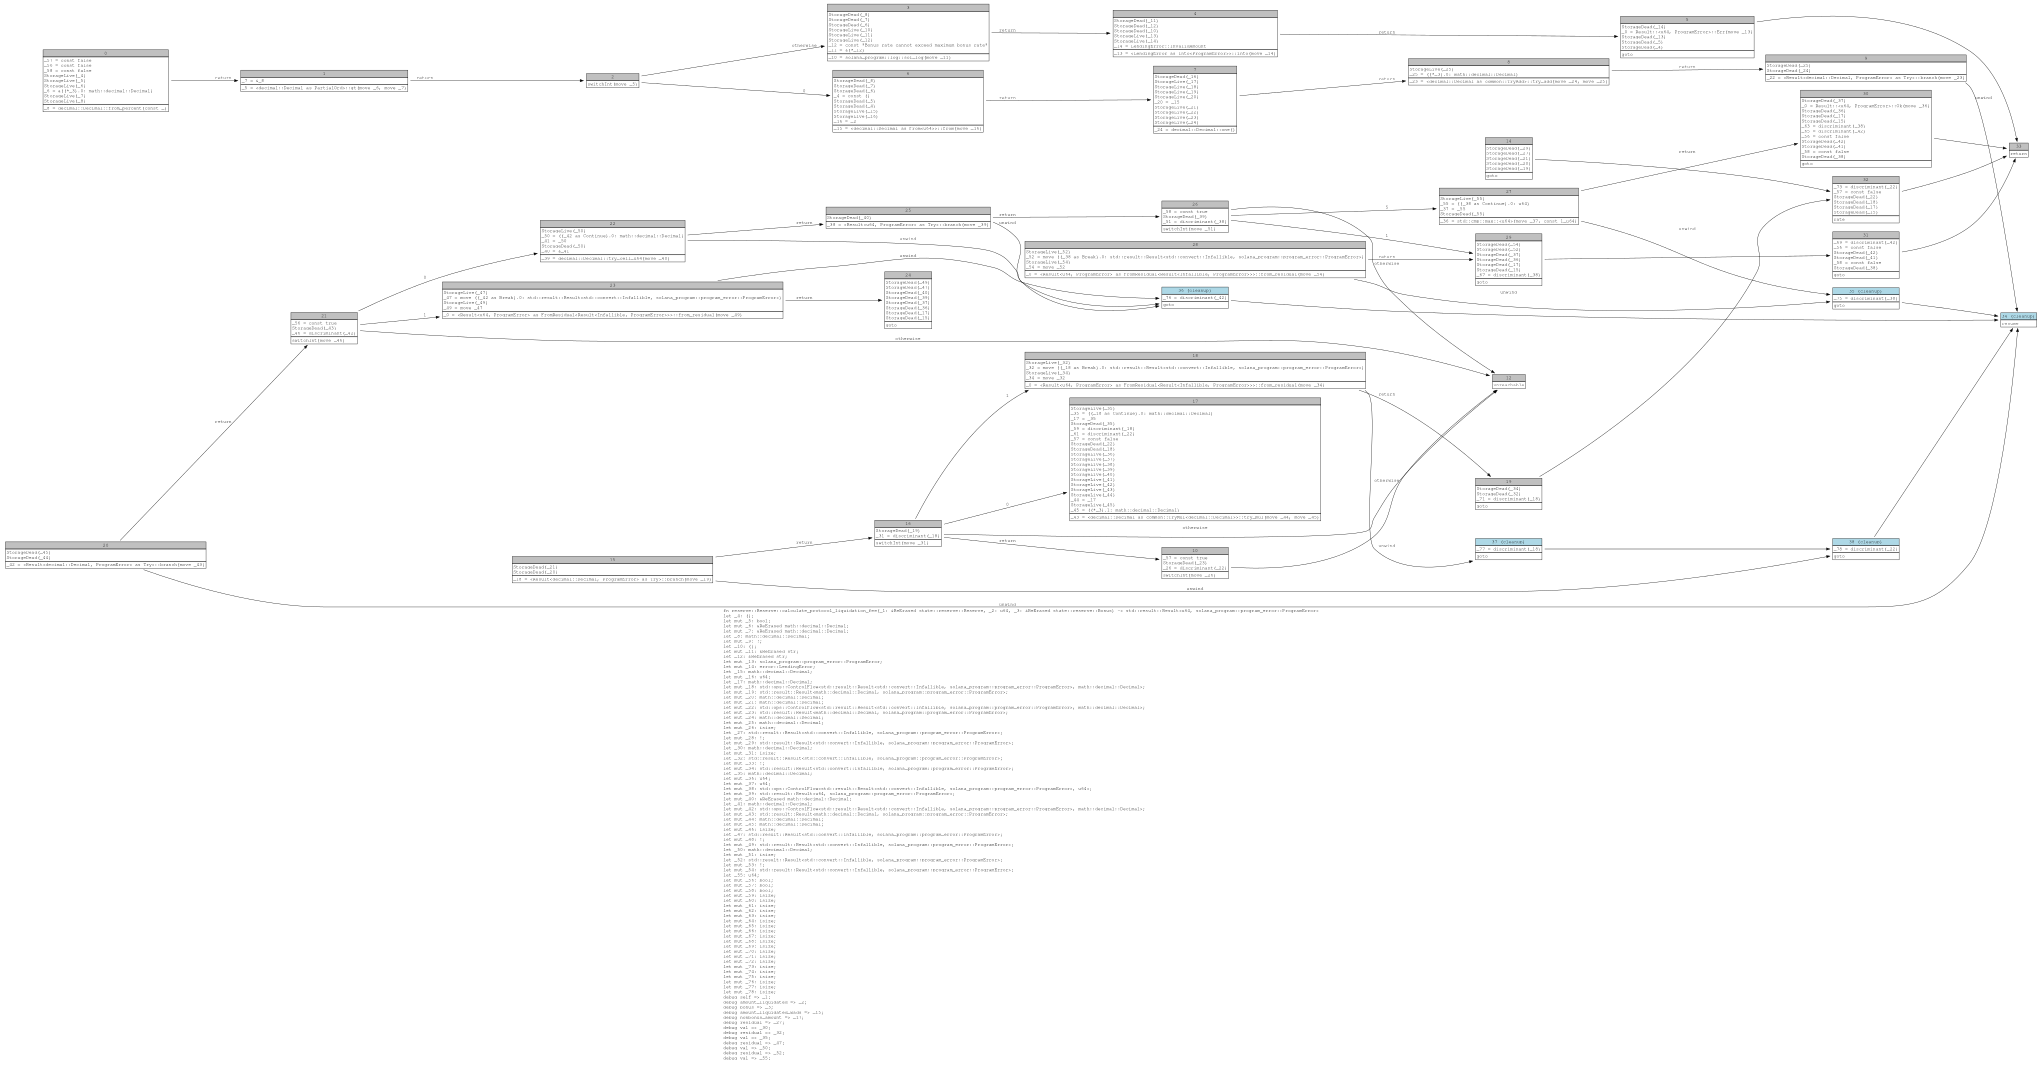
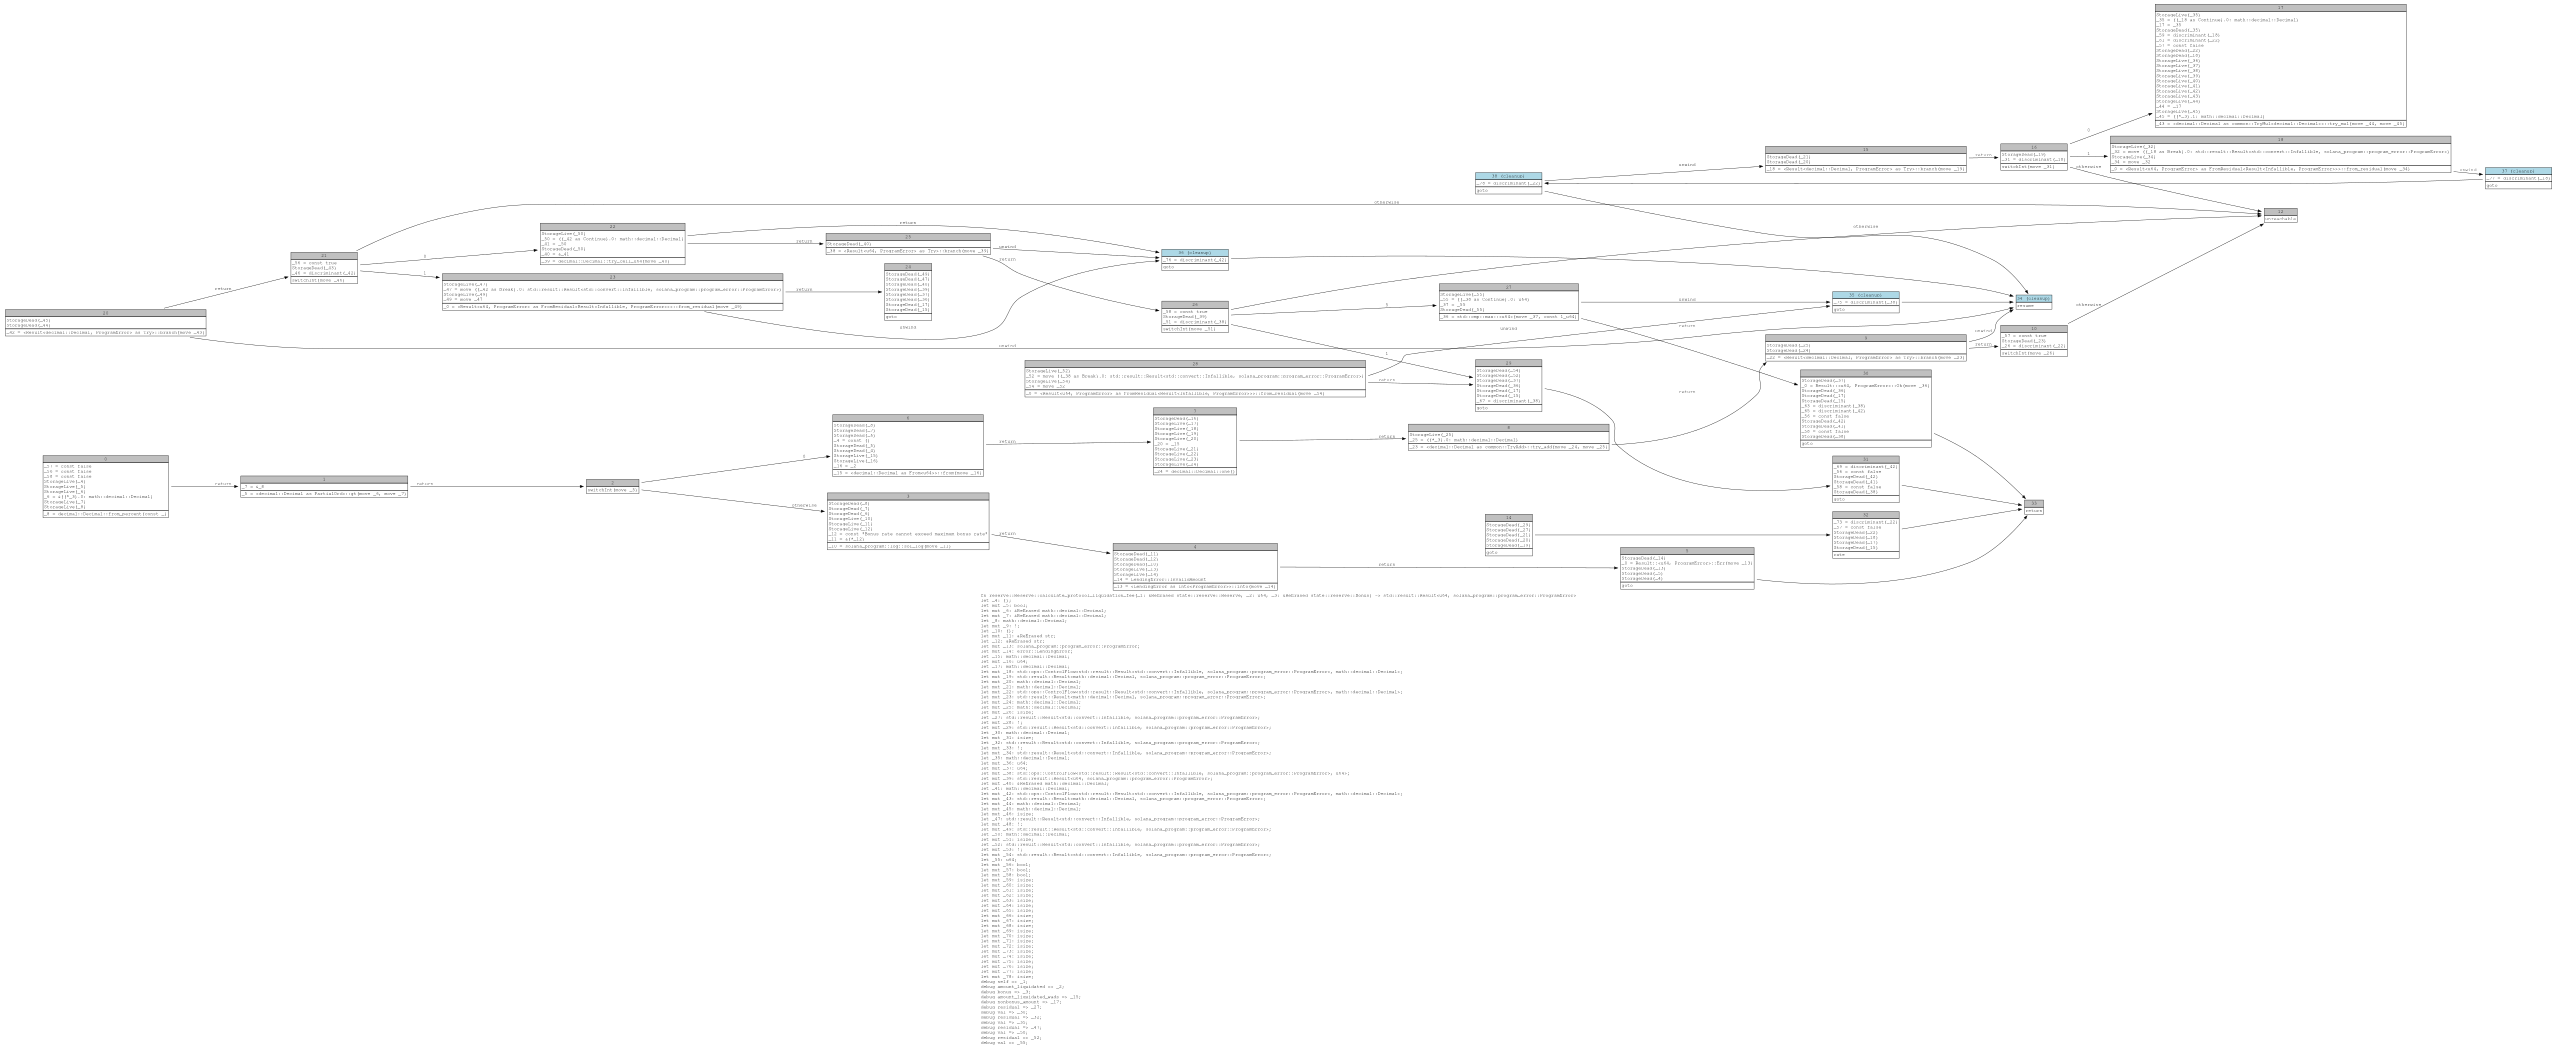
edge "22" -> "36 (cleanup)": label "unwind" -> "return"
node "19": removed
edge "16" -> "10": now "9" -> "10"
edge "15" -> "38 (cleanup)": reversed
